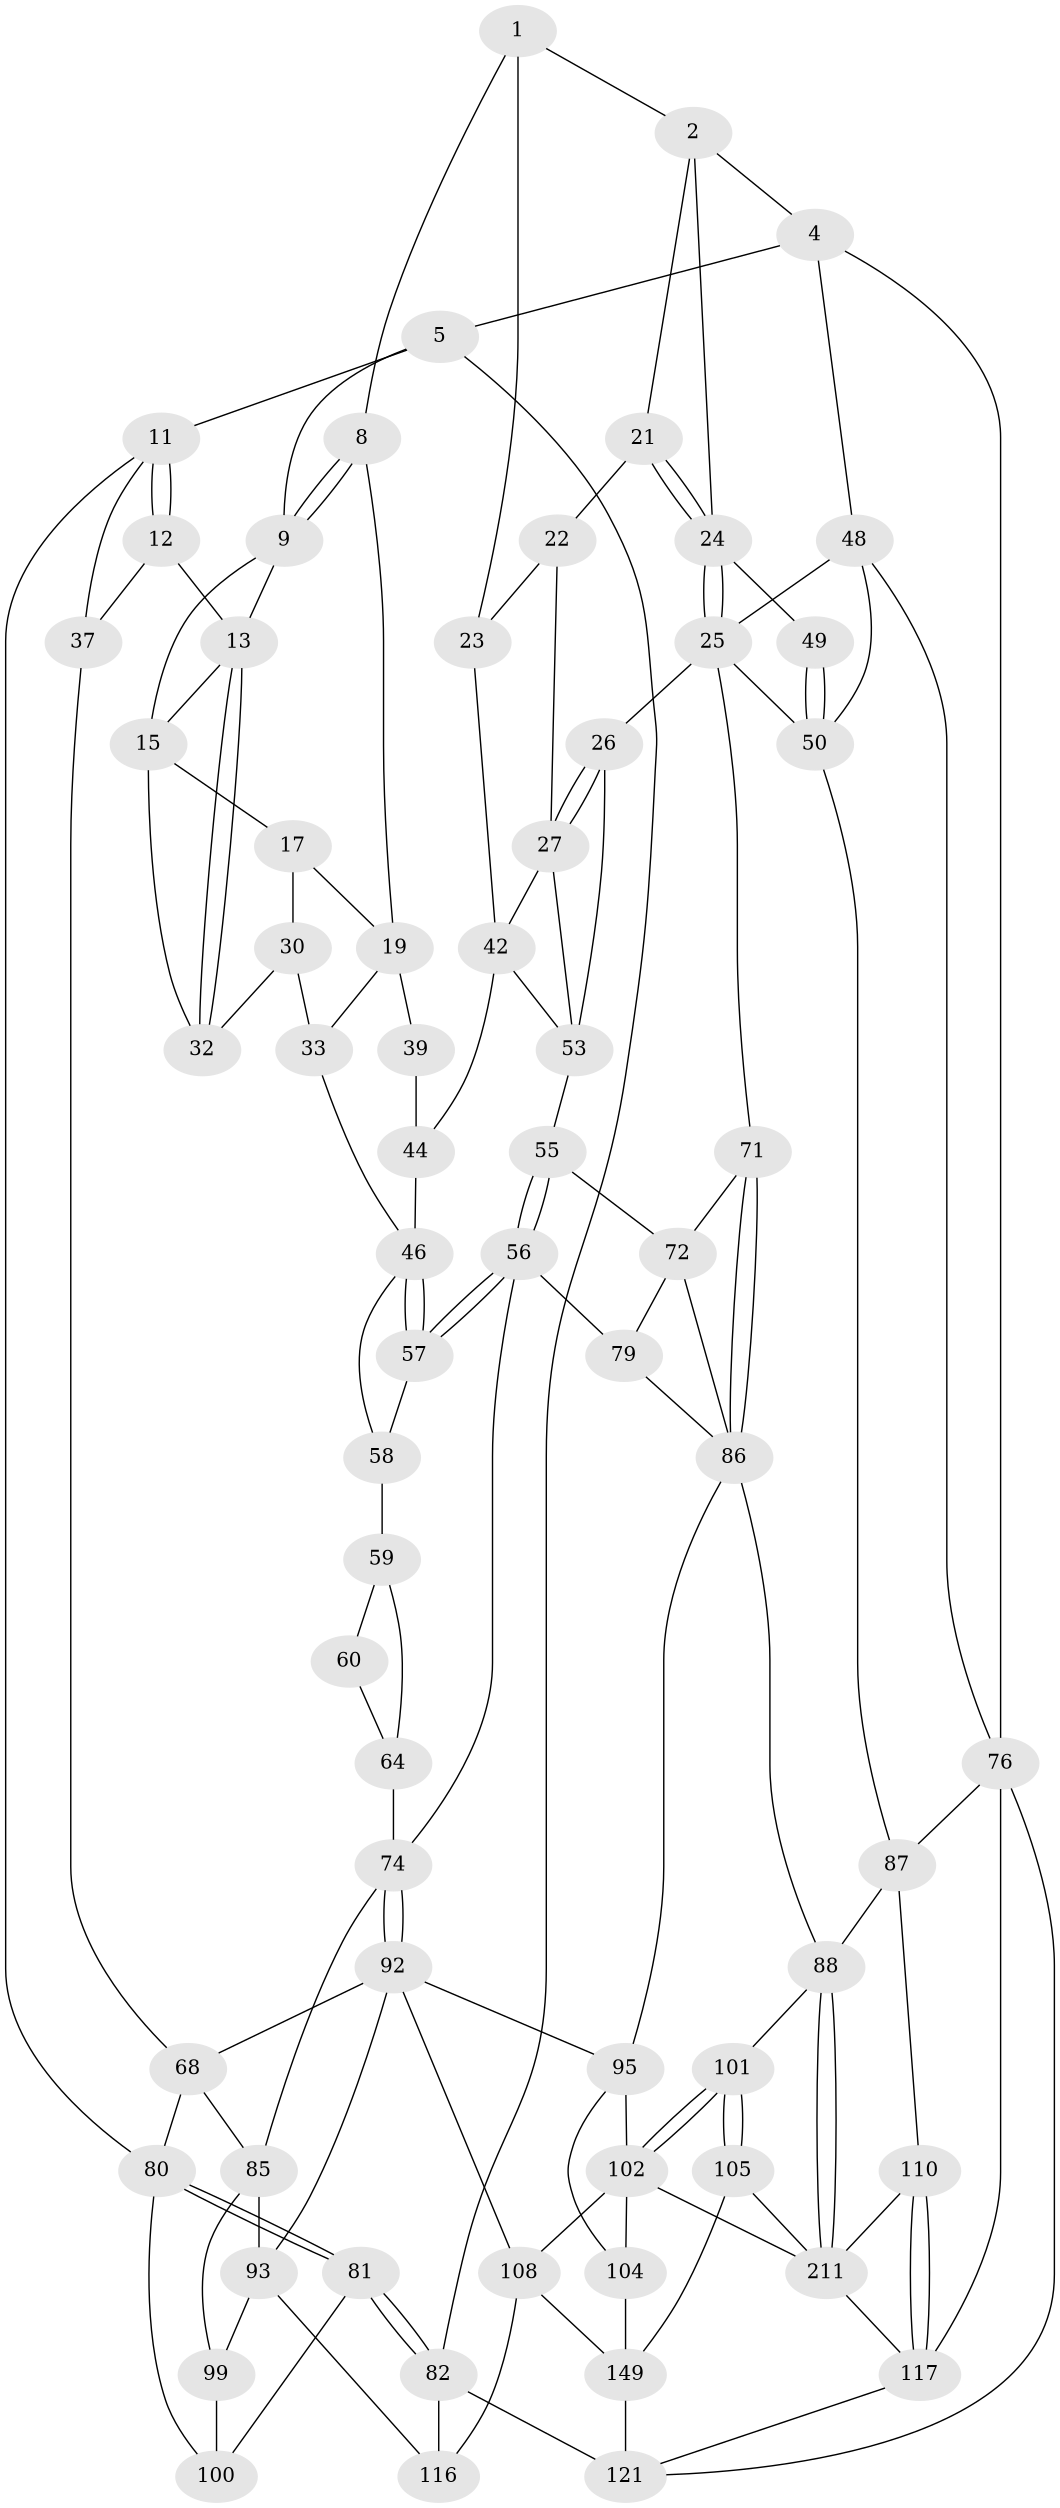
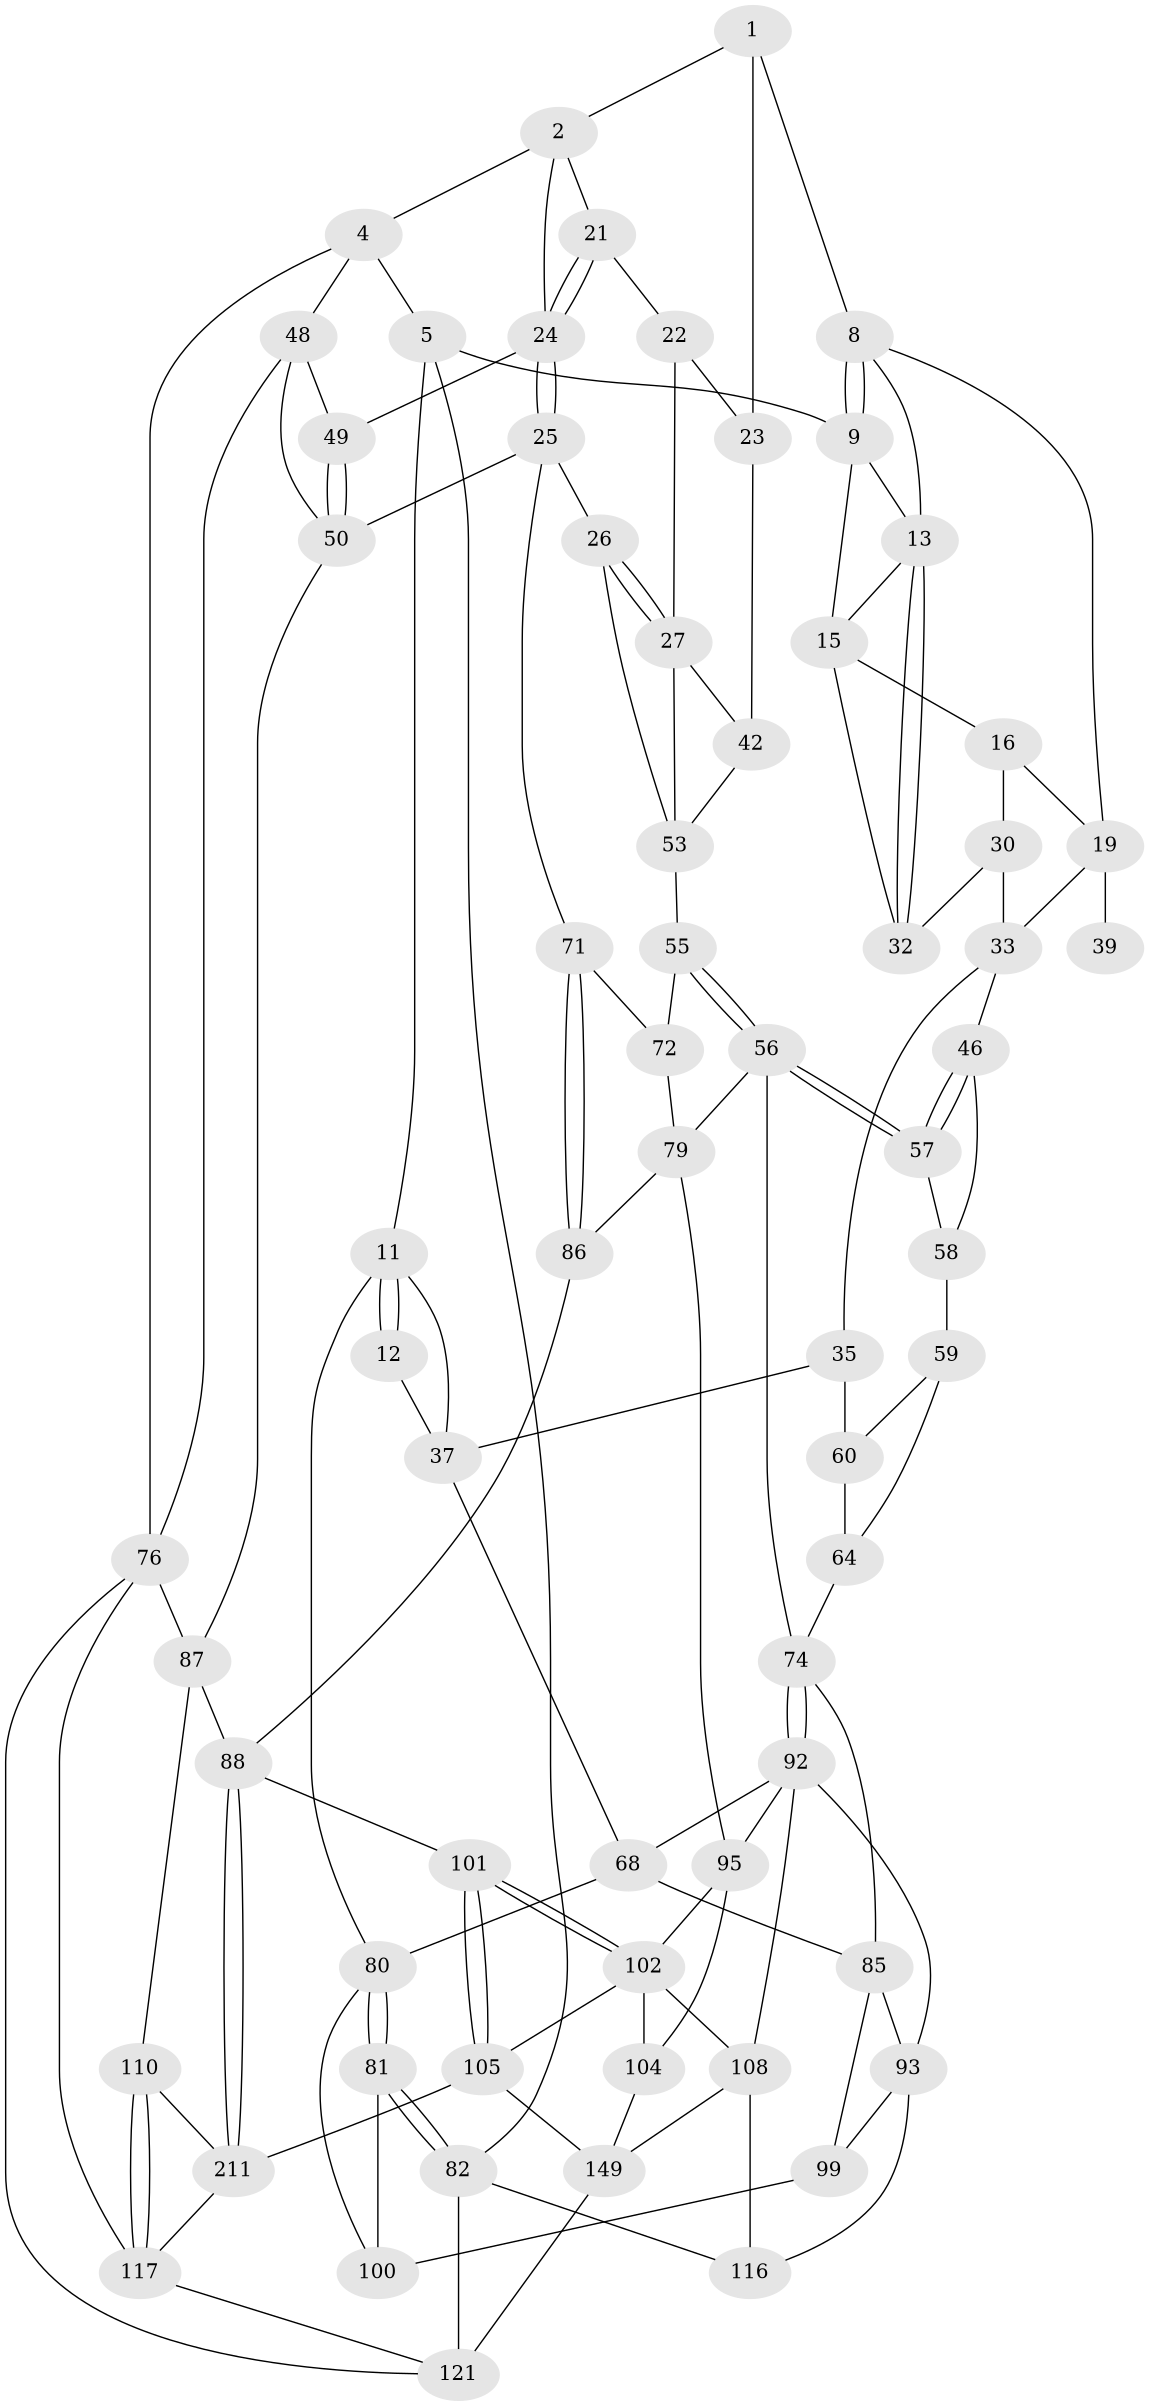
edge "12" -- "13": now "8" -- "13"
edge "48" -- "25": now "48" -- "49"
node "17": label "17" -> "16"
node "44": removed
edge "72" -- "86": removed
node "35": added
edge "86" -- "95": now "79" -- "95"
edge "102" -- "211": now "102" -- "105"
